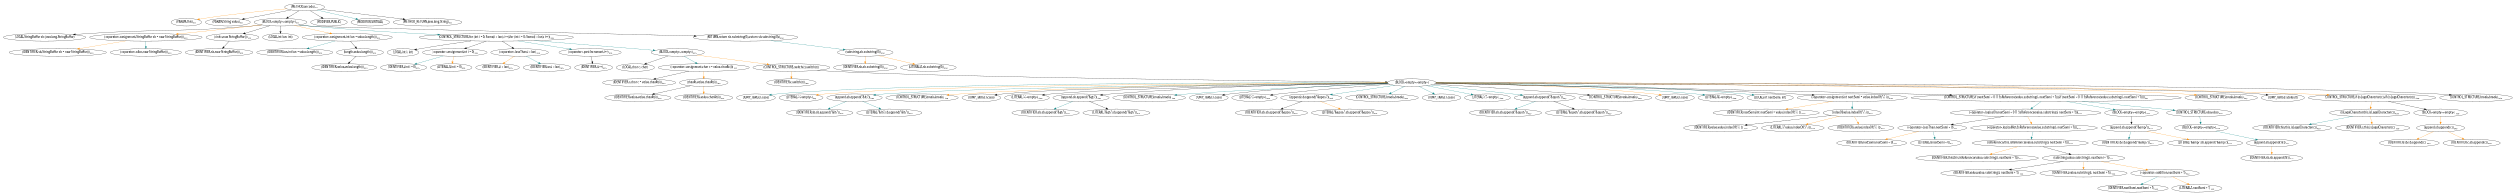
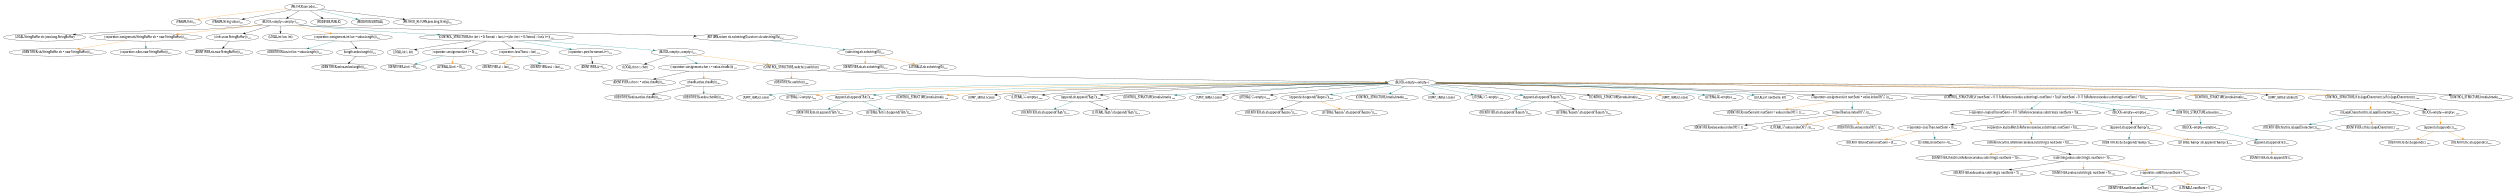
node "(PARAM,String value)": text "411" -> "491"
edge "(charAt,value.charAt(i))" -> "(IDENTIFIER,i,value.charAt(i))": color darkorange -> teal
node "(CONTROL_STRUCTURE,else,else)": text "434" -> "134"
